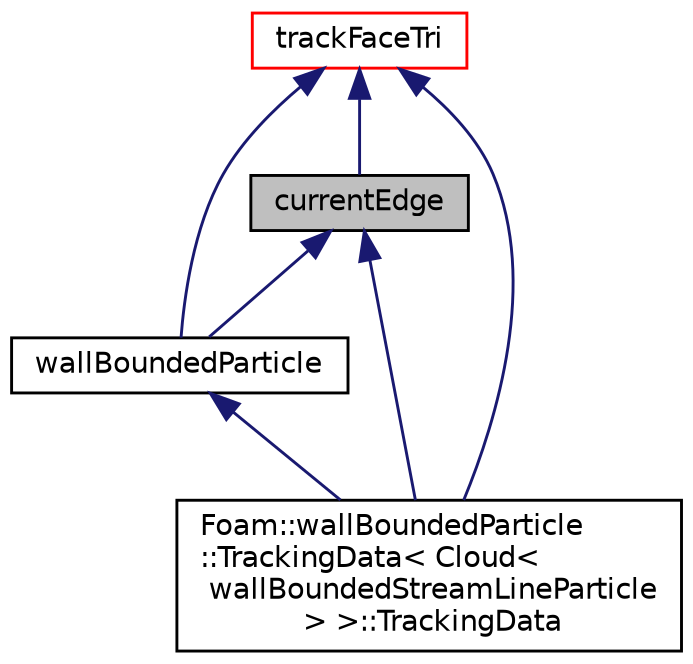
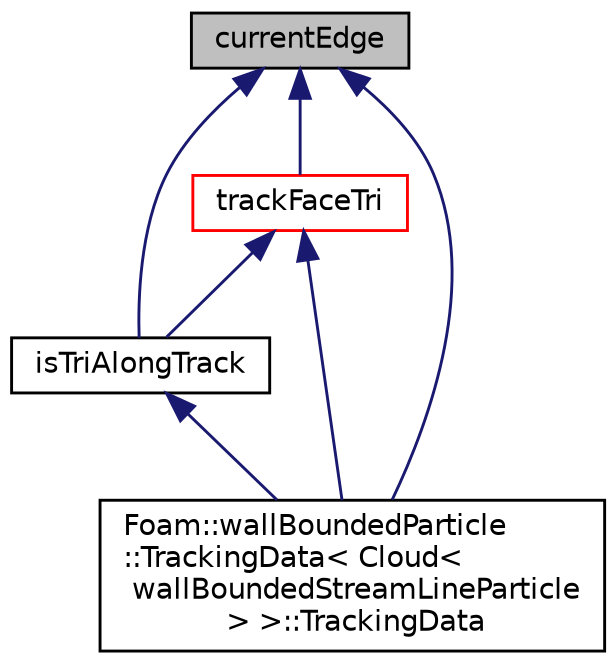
edge "currentEdge" -> "trackFaceTri": reversed
node "wallBoundedParticle": label "wallBoundedParticle" -> "isTriAlongTrack"
